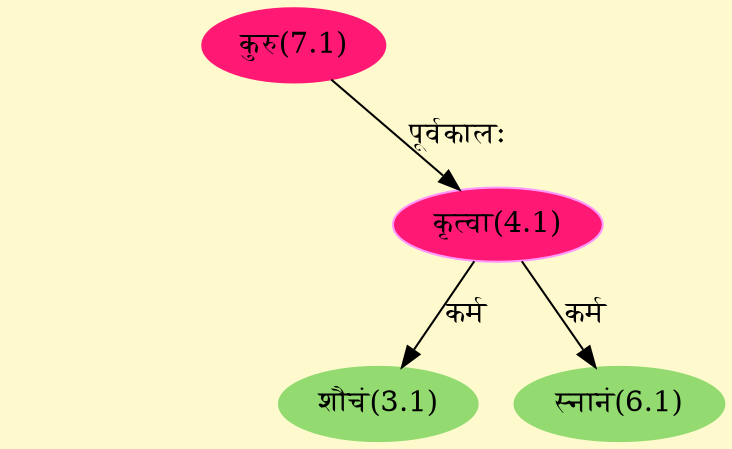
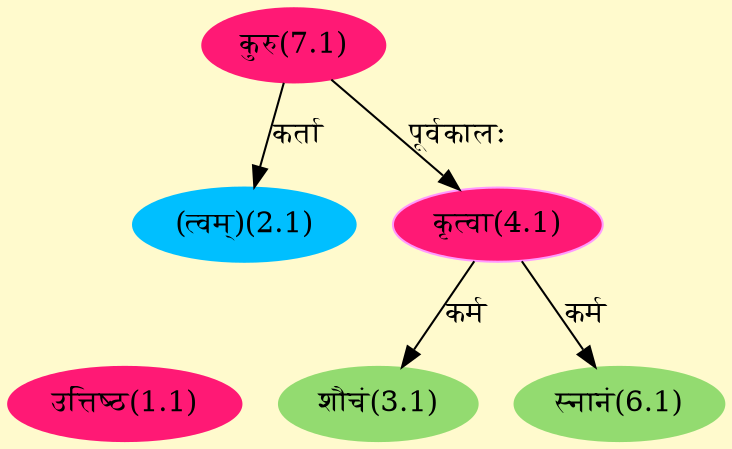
node "(त्वम्)(2.1)": added
node "उत्तिष्ठ(1.1)": added
